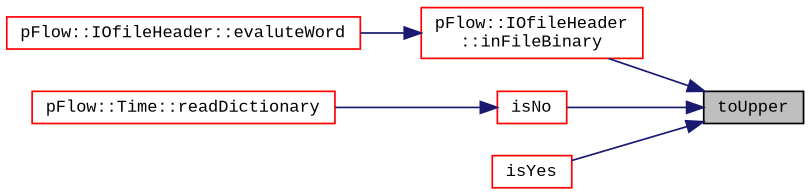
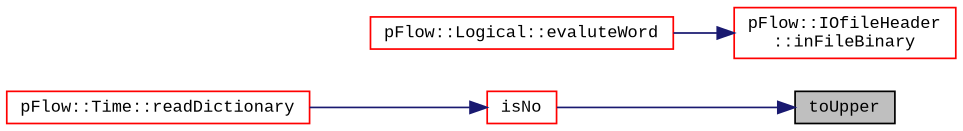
node "pFlow::IOfileHeader::evaluteWord": label "pFlow::IOfileHeader::evaluteWord" -> "pFlow::Logical::evaluteWord"
edge "pFlow::IOfileHeader ::inFileBinary" -> "toUpper": removed
node "isYes": removed
